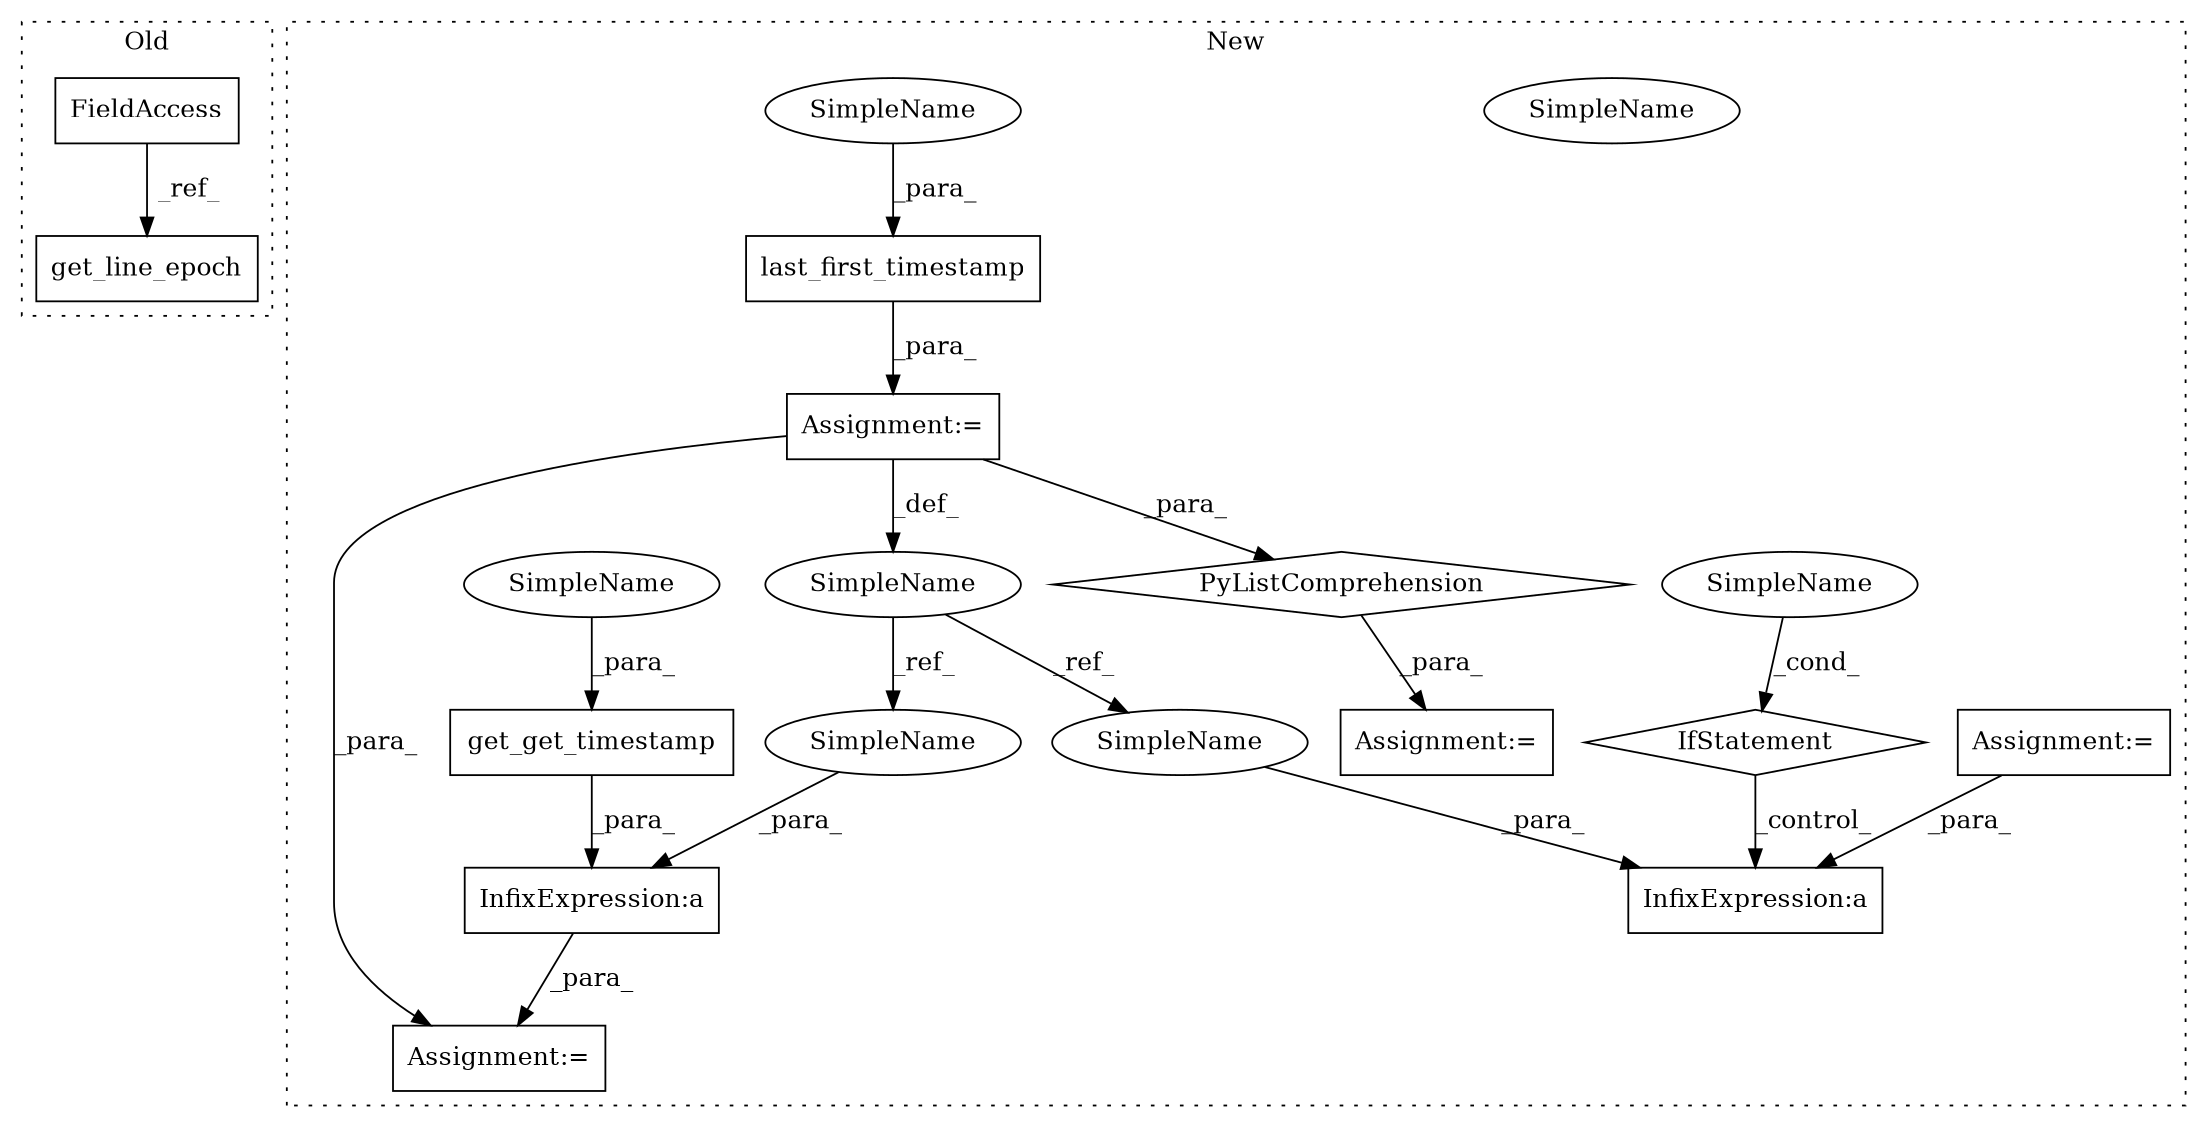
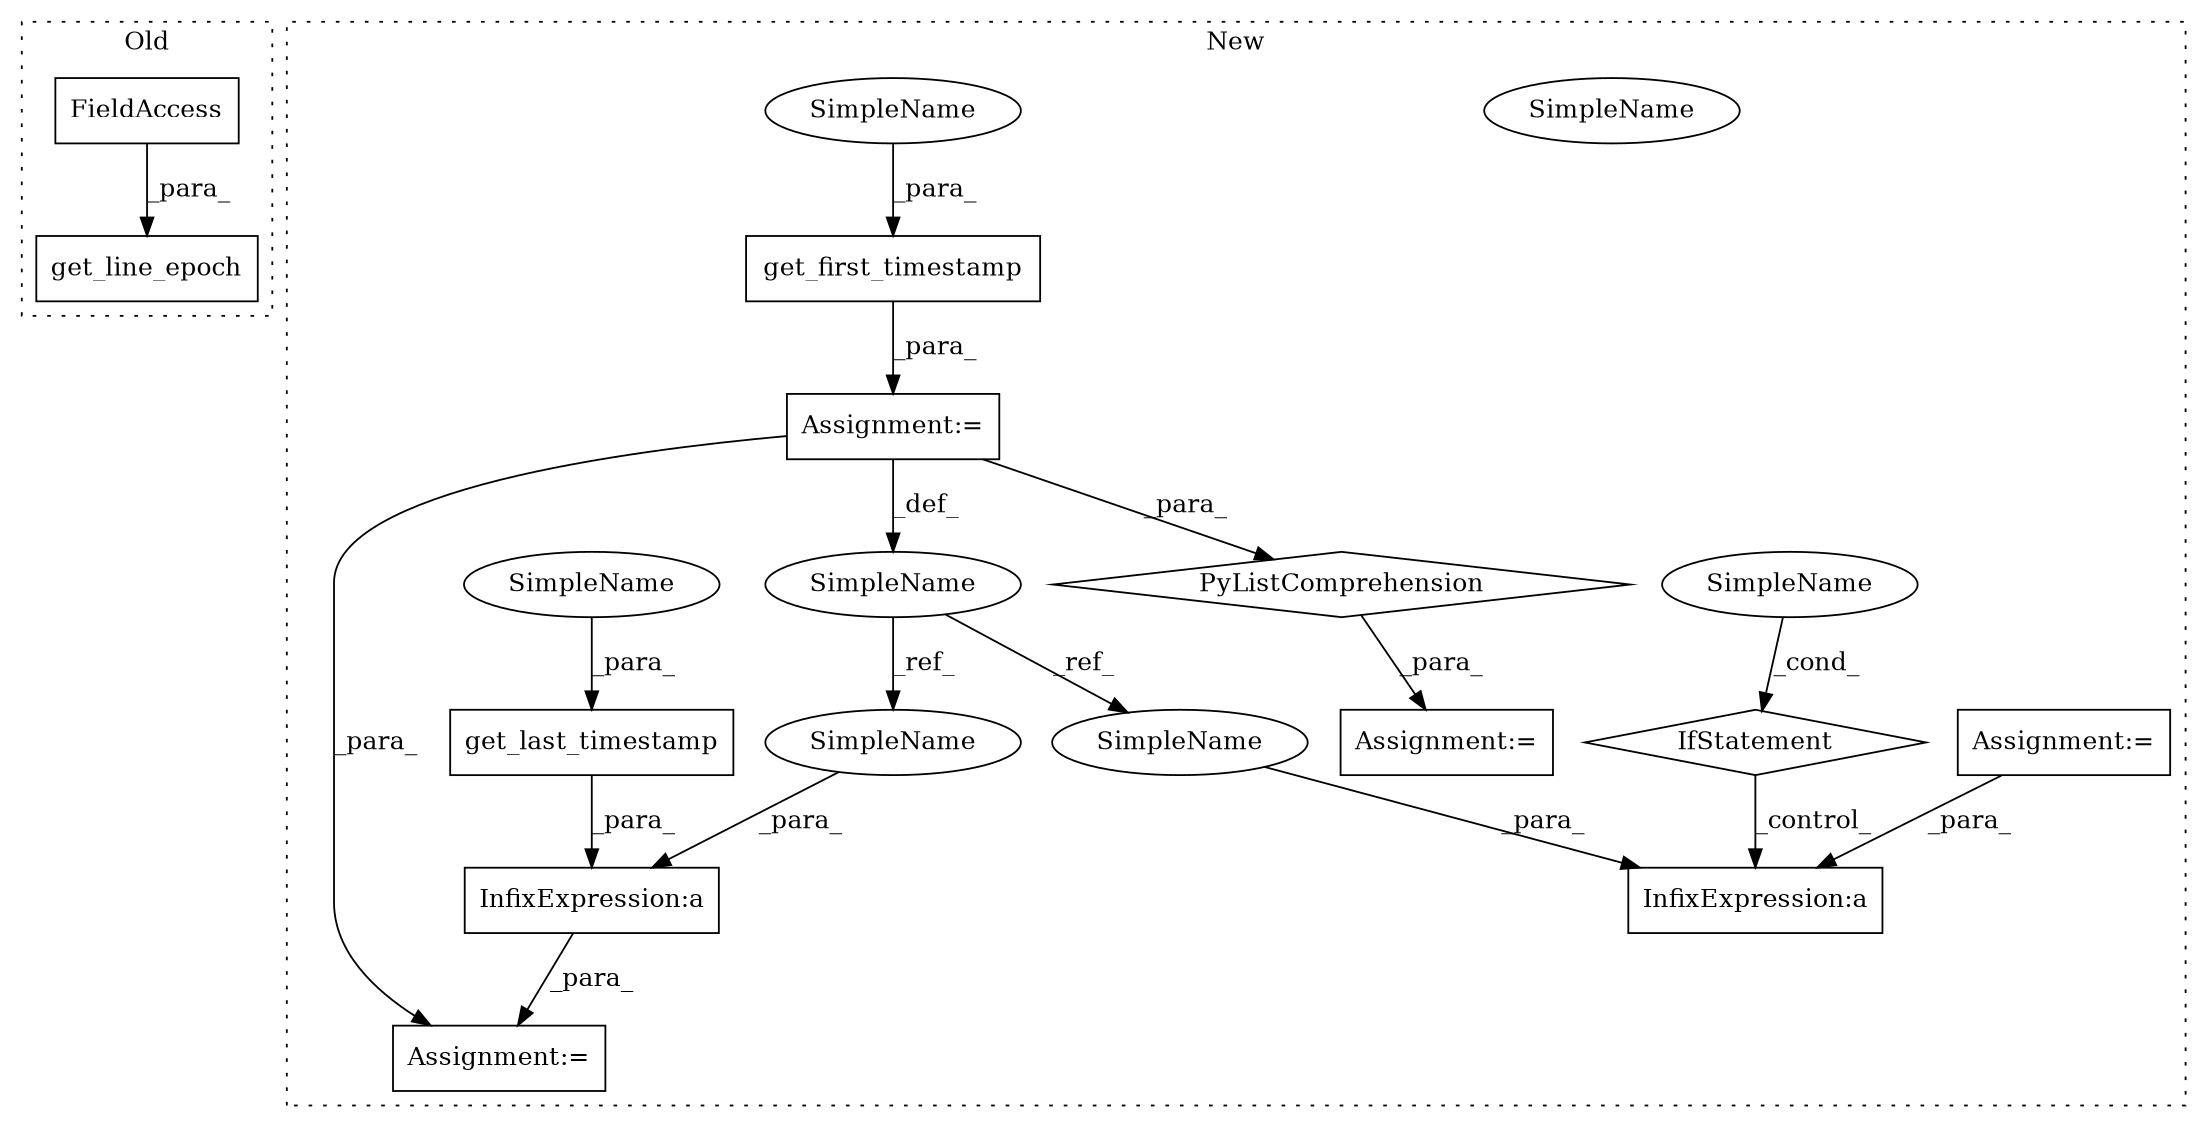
edge "FieldAccess" -> "get_line_epoch": label "_ref_" -> "_para_"
node "last_first_timestamp": label "last_first_timestamp" -> "get_first_timestamp"
node "get_get_timestamp": label "get_get_timestamp" -> "get_last_timestamp"
